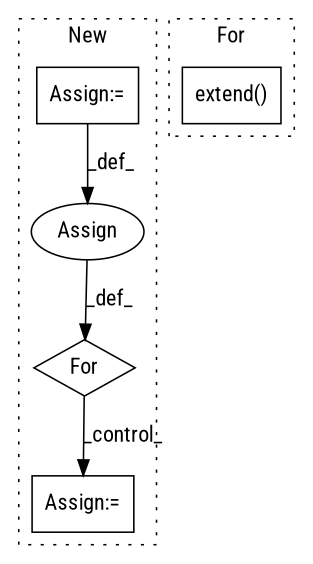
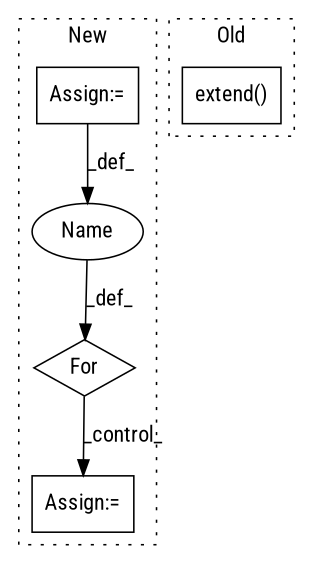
cluster "For": label "For" -> "Old"
node "Assign": label "Assign" -> "Name"
